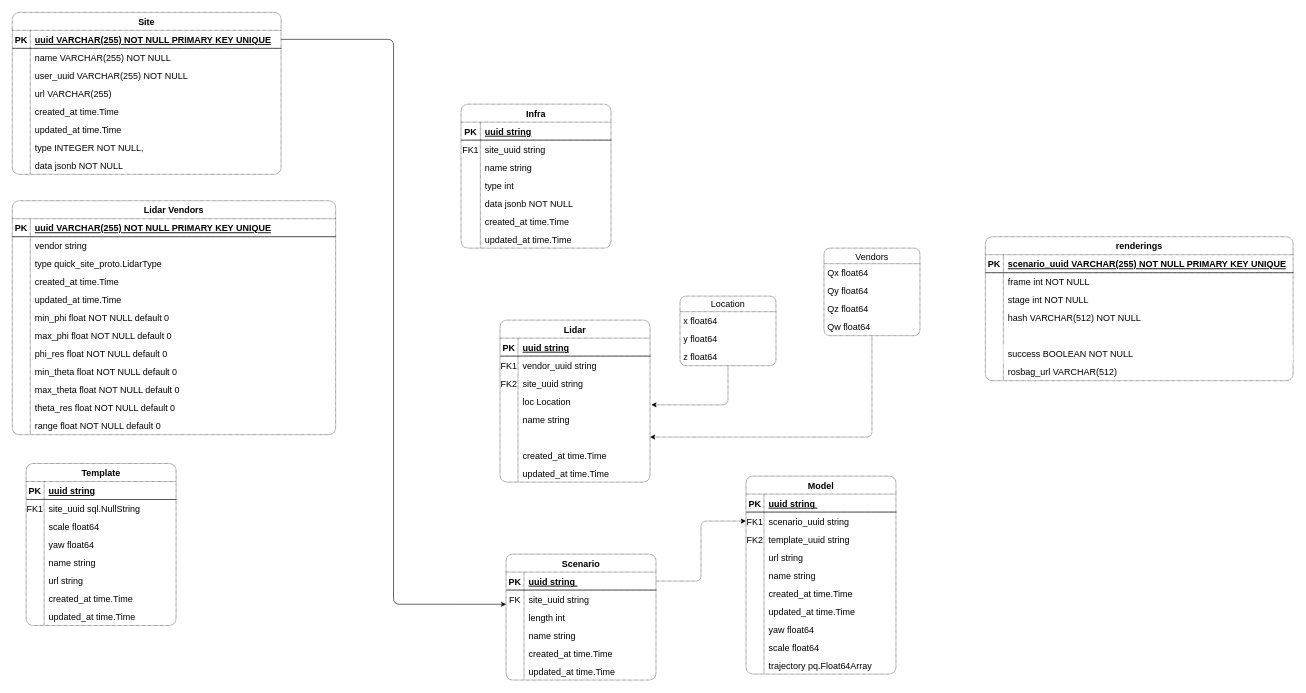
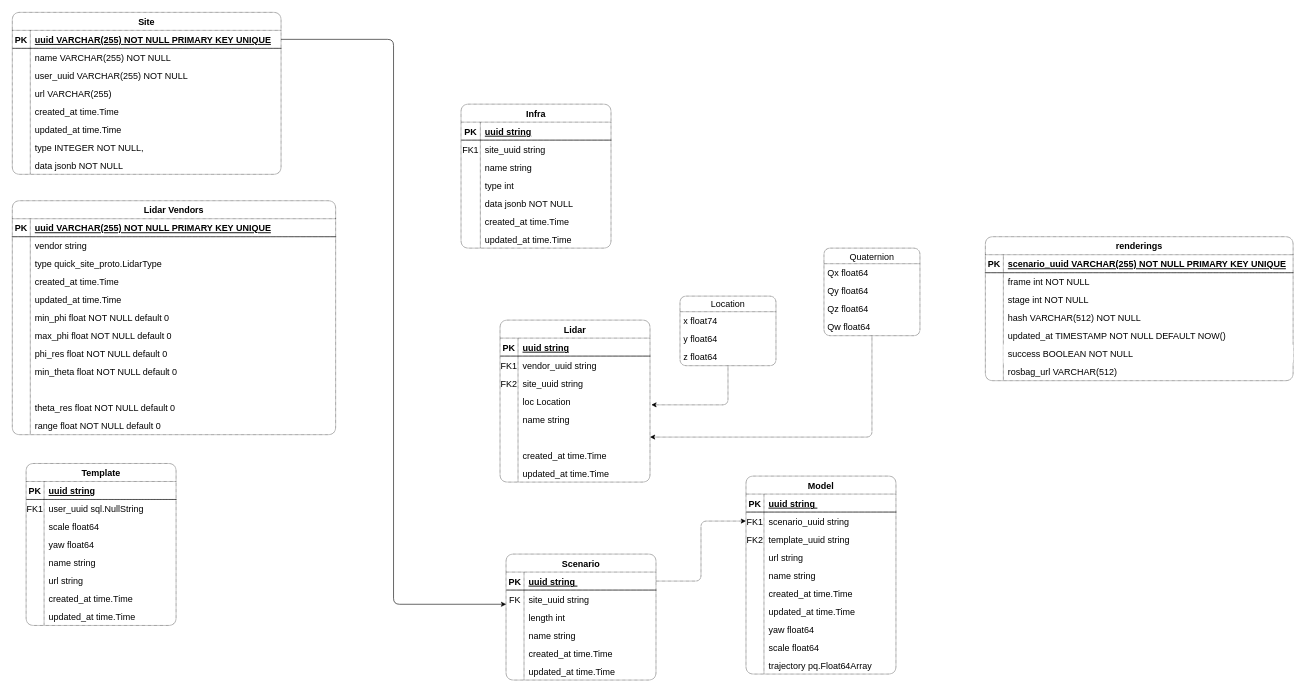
node "Vendors": label "Vendors" -> "Quaternion"
node "x float64": label "x float64" -> "x float74"
node "updated_at TIMESTAMP NOT NULL DEFAULT NOW()": added
node "max_theta float NOT NULL default 0": removed
node "site_uuid sql.NullString": label "site_uuid sql.NullString" -> "user_uuid sql.NullString"
